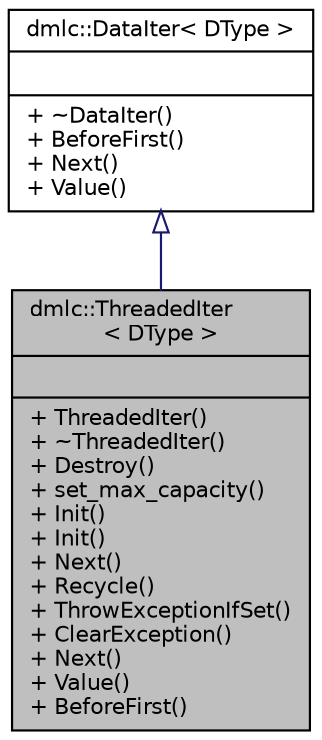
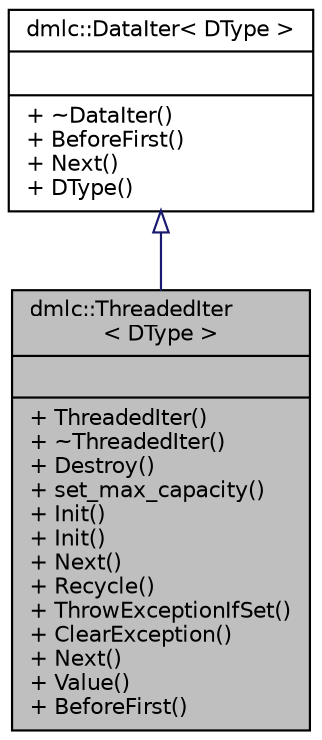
node "dmlc::DataIter< DType >": text "+ Value()" -> "+ DType()"
